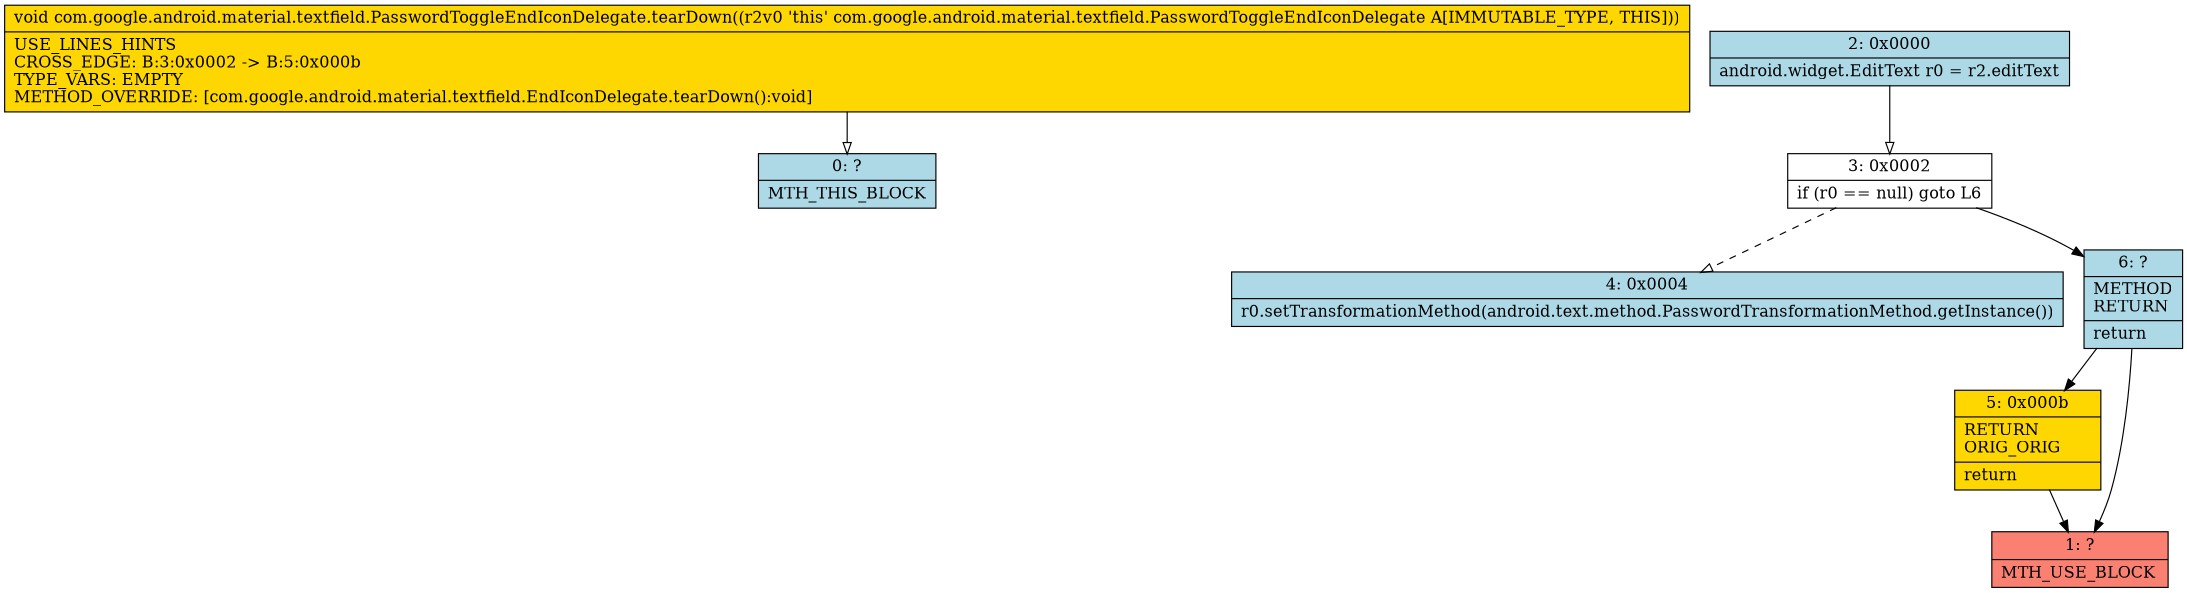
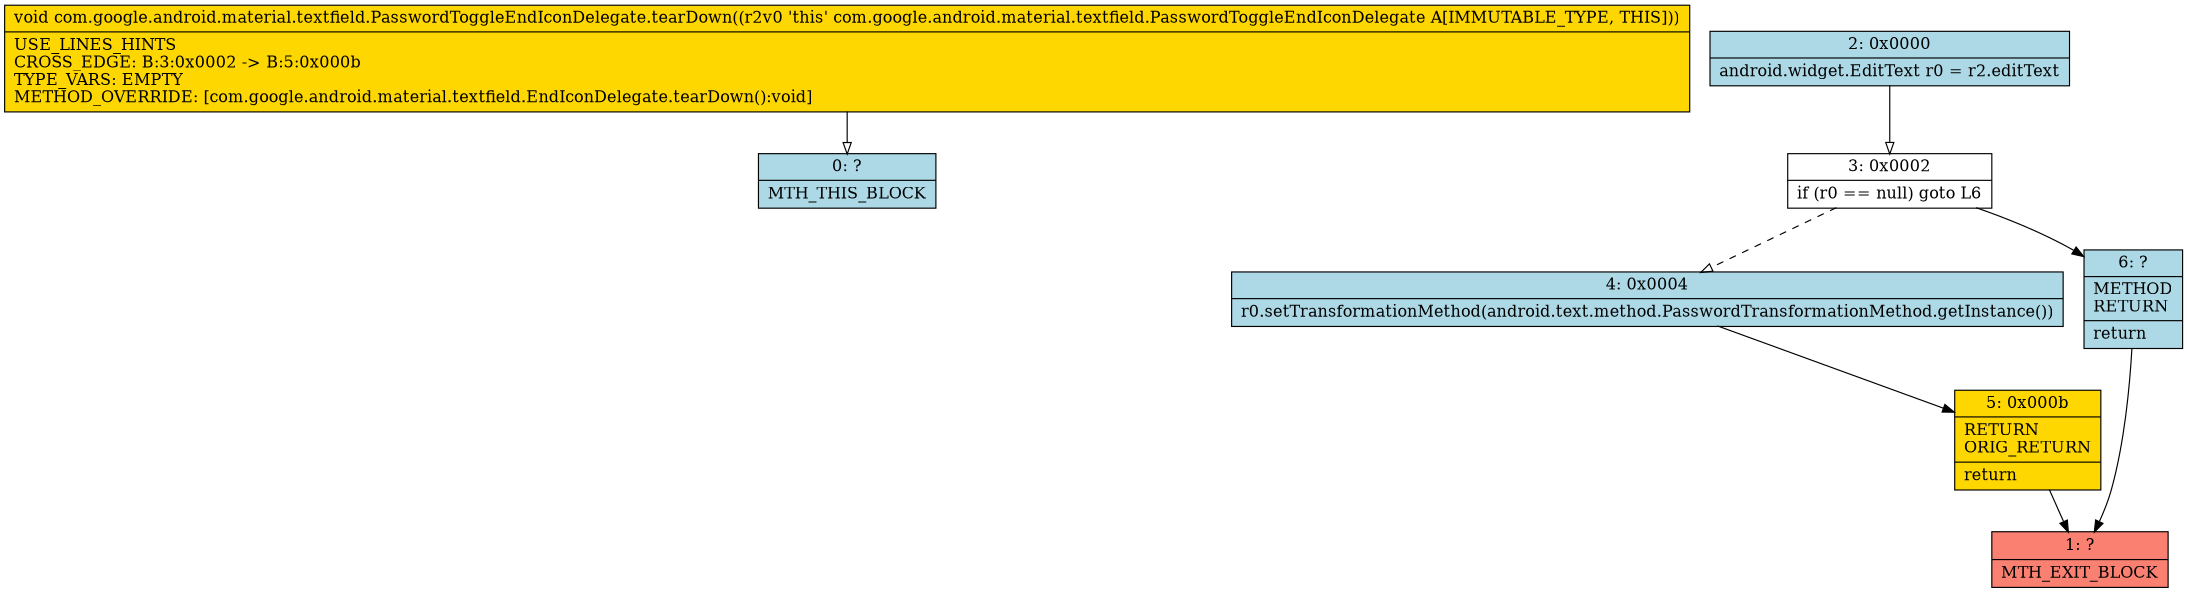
edge "6: ?" -> "5: 0x000b": now "4: 0x0004" -> "5: 0x000b"
node "5: 0x000b": text "ORIG_ORIG" -> "ORIG_RETURN"
node "1: ?": text "MTH_USE_BLOCK" -> "MTH_EXIT_BLOCK"
